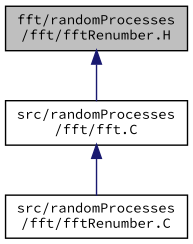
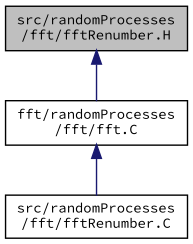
node "fft/randomProcesses /fft/fftRenumber.H": label "fft/randomProcesses /fft/fftRenumber.H" -> "src/randomProcesses /fft/fftRenumber.H"
node "src/randomProcesses /fft/fft.C": label "src/randomProcesses /fft/fft.C" -> "fft/randomProcesses /fft/fft.C"
